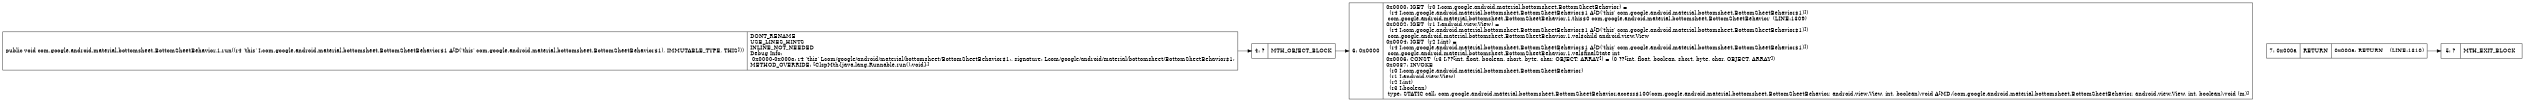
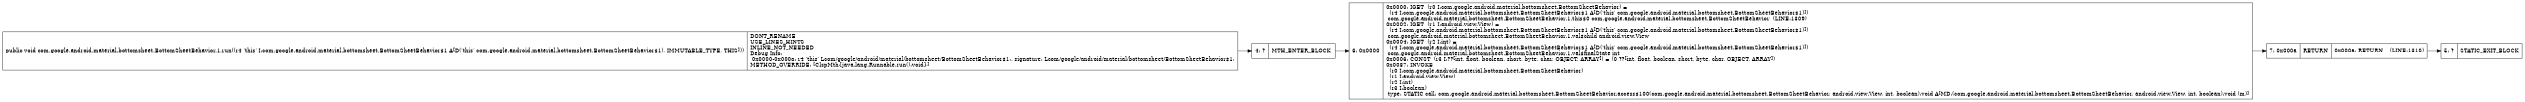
node "4: ?": text "MTH_OBJECT_BLOCK" -> "MTH_ENTER_BLOCK"
edge "6: 0x0000" -> "7: 0x000a": added
node "5: ?": text "MTH_EXIT_BLOCK" -> "STATIC_EXIT_BLOCK"
